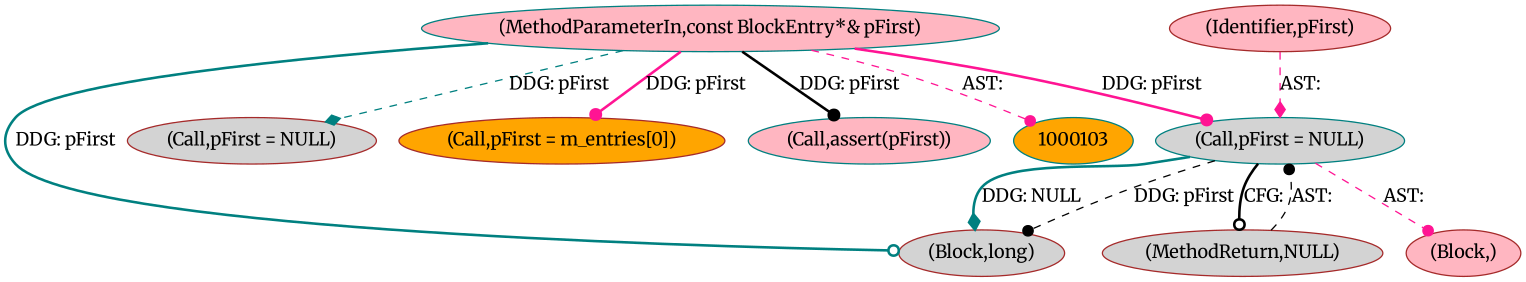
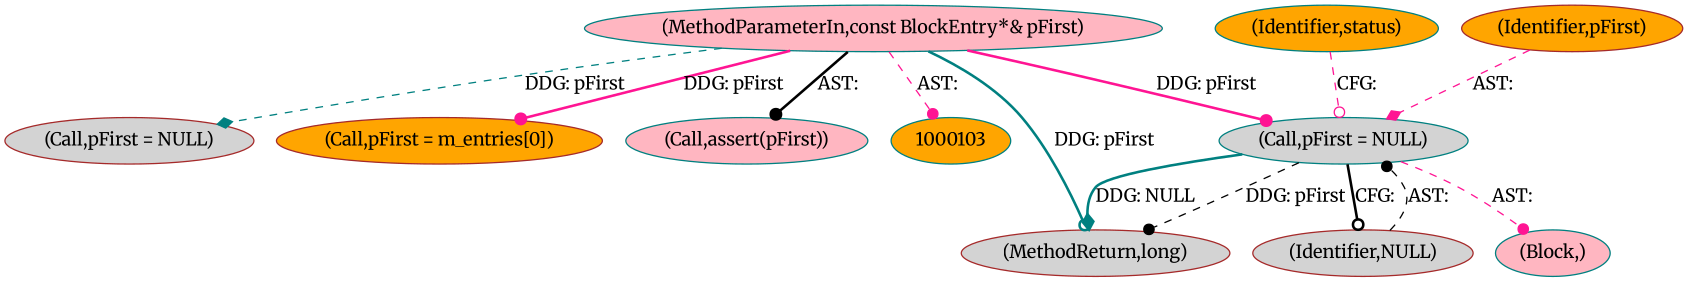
node "(Identifier,pFirst)": fillcolor lightpink -> orange
node "(Identifier,status)": added
edge "(MethodParameterIn,const BlockEntry*& pFirst)" -> "(Call,assert(pFirst))": label "DDG: pFirst" -> "AST: "
node "(Block,long)": label "(Block,long)" -> "(MethodReturn,long)"
node "(MethodReturn,NULL)": label "(MethodReturn,NULL)" -> "(Identifier,NULL)"
node "(Block,)": color brown -> teal
